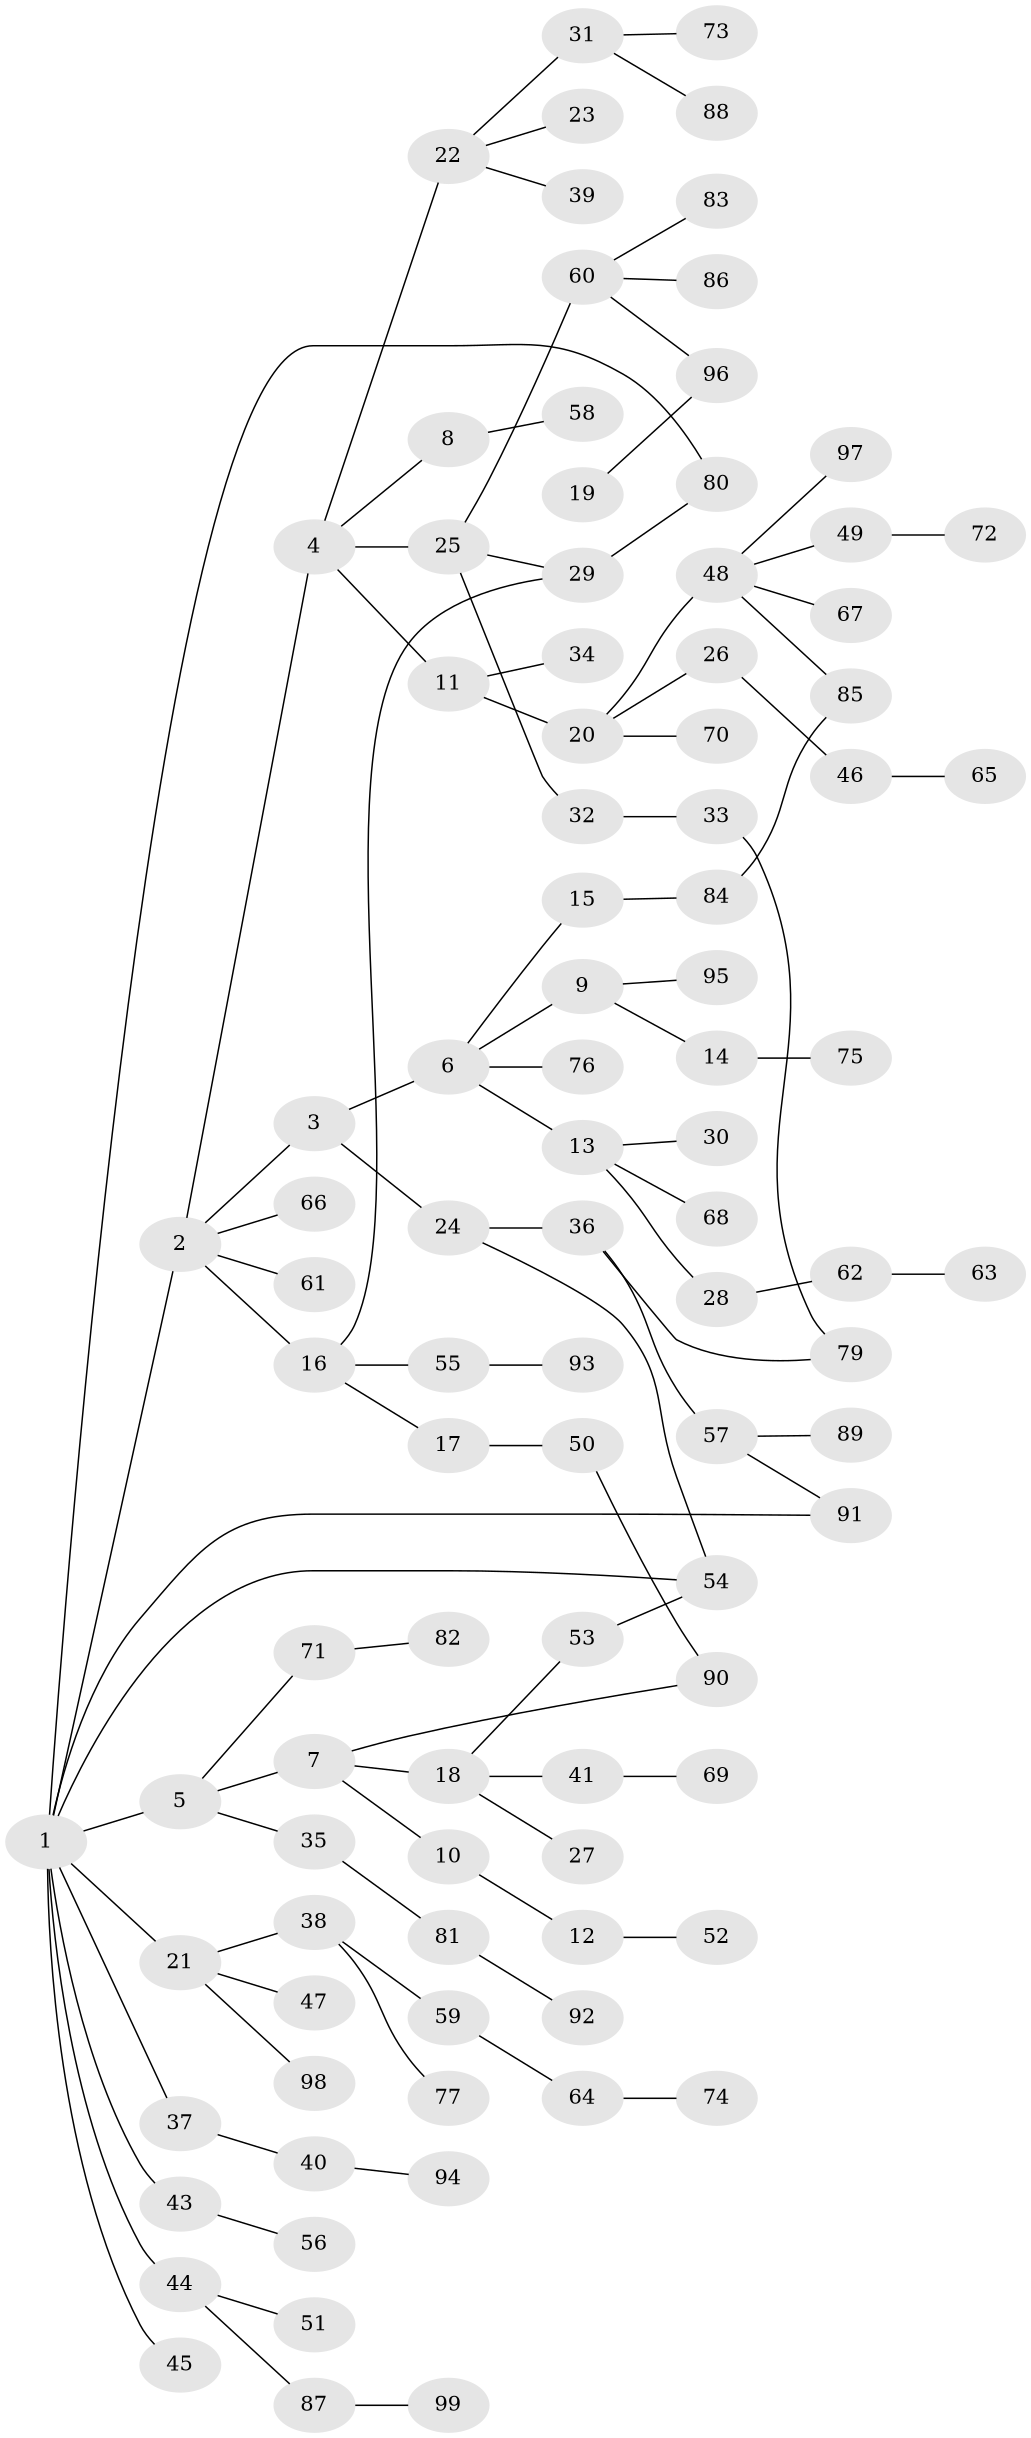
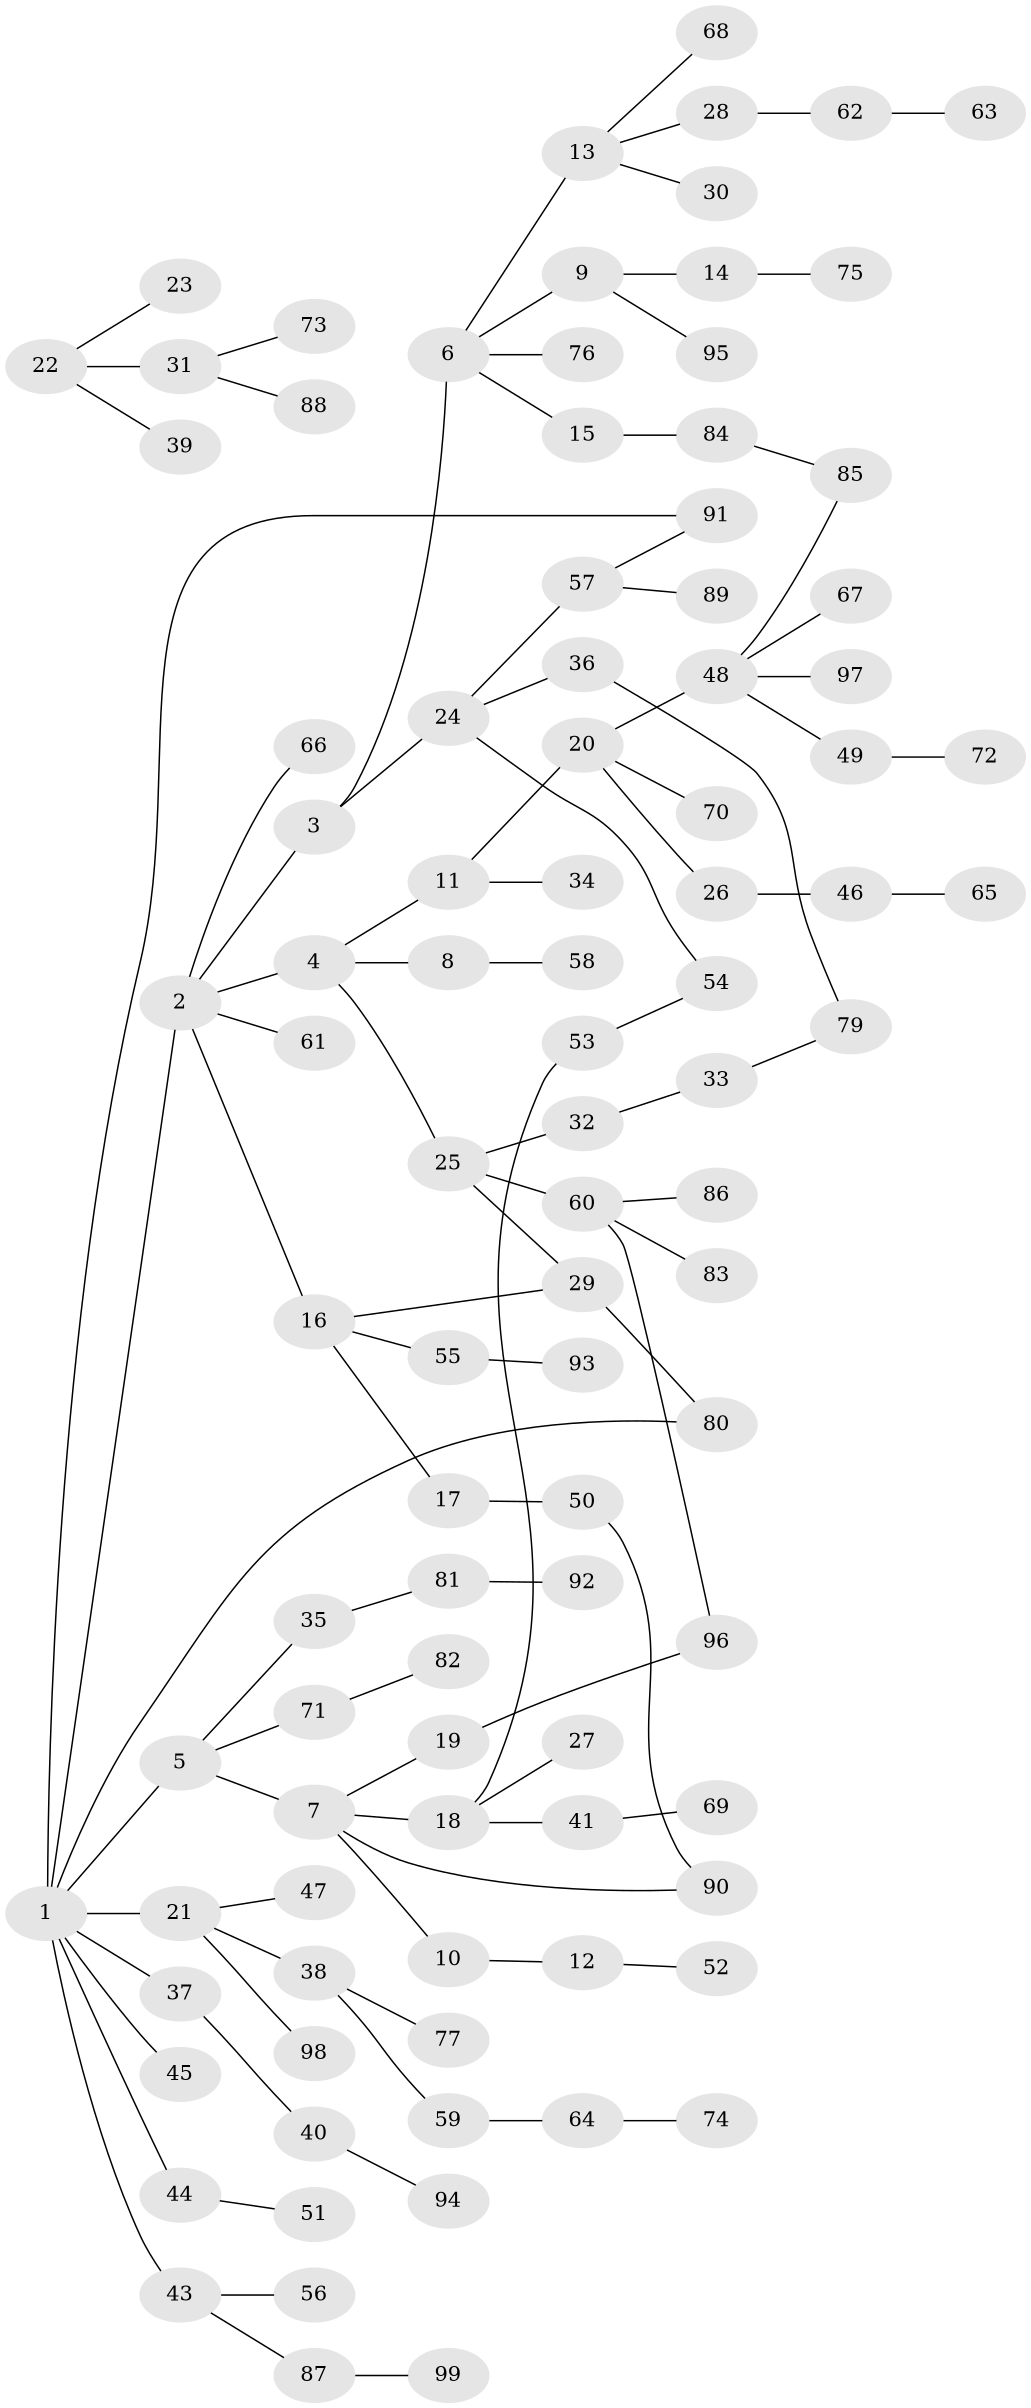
edge "22" -- "4": removed
edge "36" -- "57": now "24" -- "57"
edge "54" -- "1": removed
edge "19" -- "7": added
edge "44" -- "87": now "43" -- "87"
